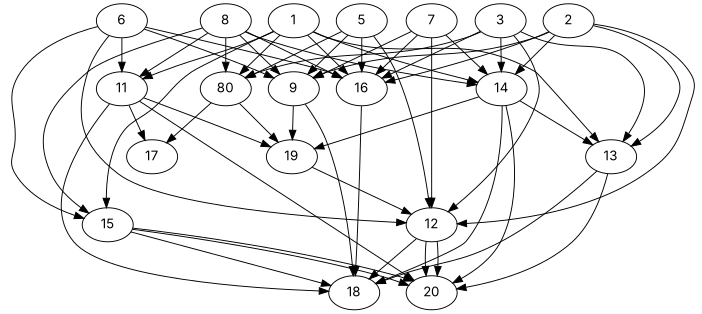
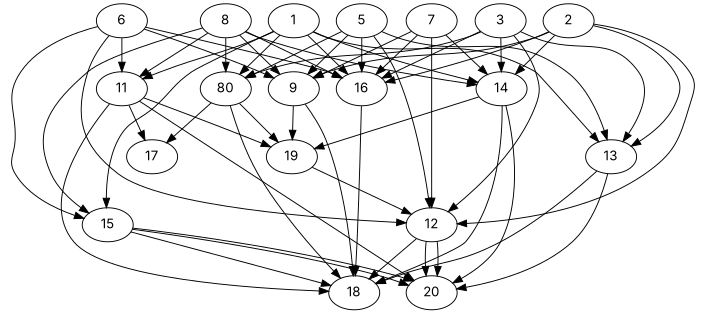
edge "14" -> "13": now "5" -> "13"
edge "80" -> "18": added
